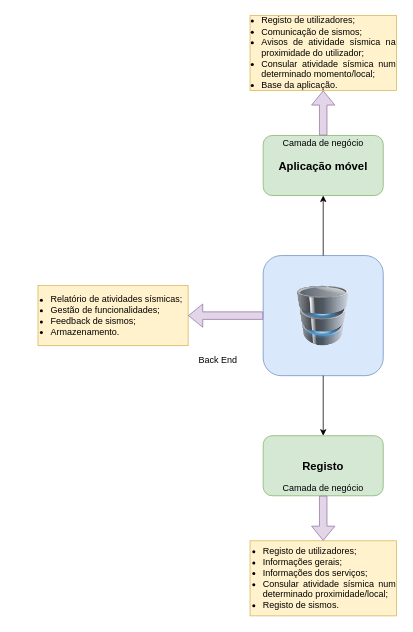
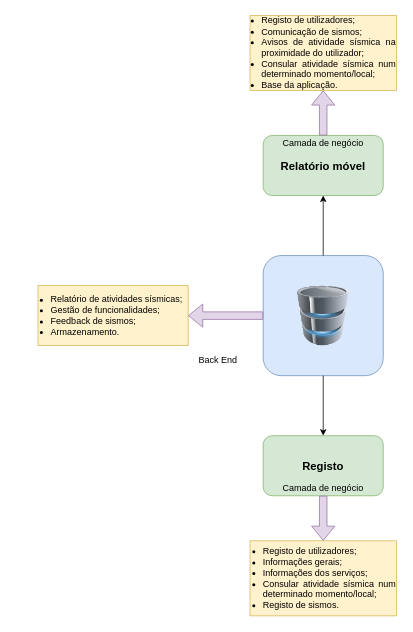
node "Aplicação móvel": label "Aplicação móvel" -> "Relatório móvel"
node "Registo de utilizadores; Informações gerais; Informações dos serviços; Consular atividade sísmica num determinado proximidade/local; Registo de sismos.": label "Registo de utilizadores; Informações gerais; Informações dos serviços; Consular atividade sísmica num determinado proximidade/local; Registo de sismos." -> "Registo de utilizadores; Informações gerais; Informações dos serviços; Consular atividade sísmica num determinado momento/local; Registo de sismos."
